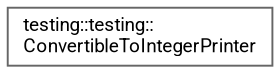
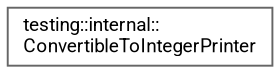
node "testing::testing:: ConvertibleToIntegerPrinter": label "testing::testing:: ConvertibleToIntegerPrinter" -> "testing::internal:: ConvertibleToIntegerPrinter"
